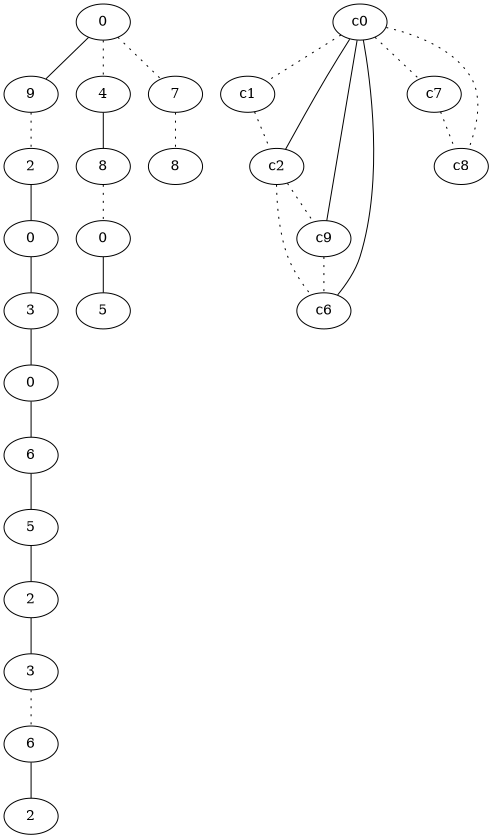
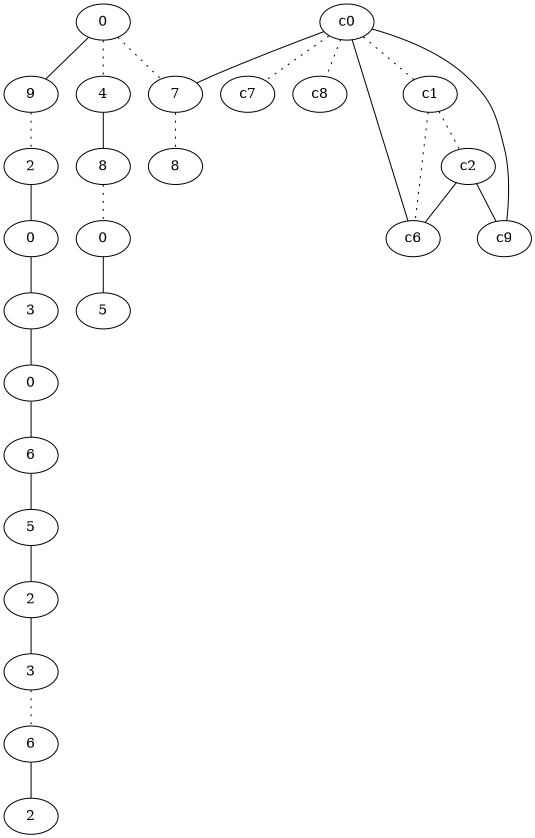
edge "c0" -- "c2": now "c0" -- "7"
edge "c7" -- "c8": removed
edge "c2" -- "c9": style dotted -> solid
edge "c2" -- "c6": style dotted -> solid
edge "c9" -- "c6": now "c1" -- "c6"
